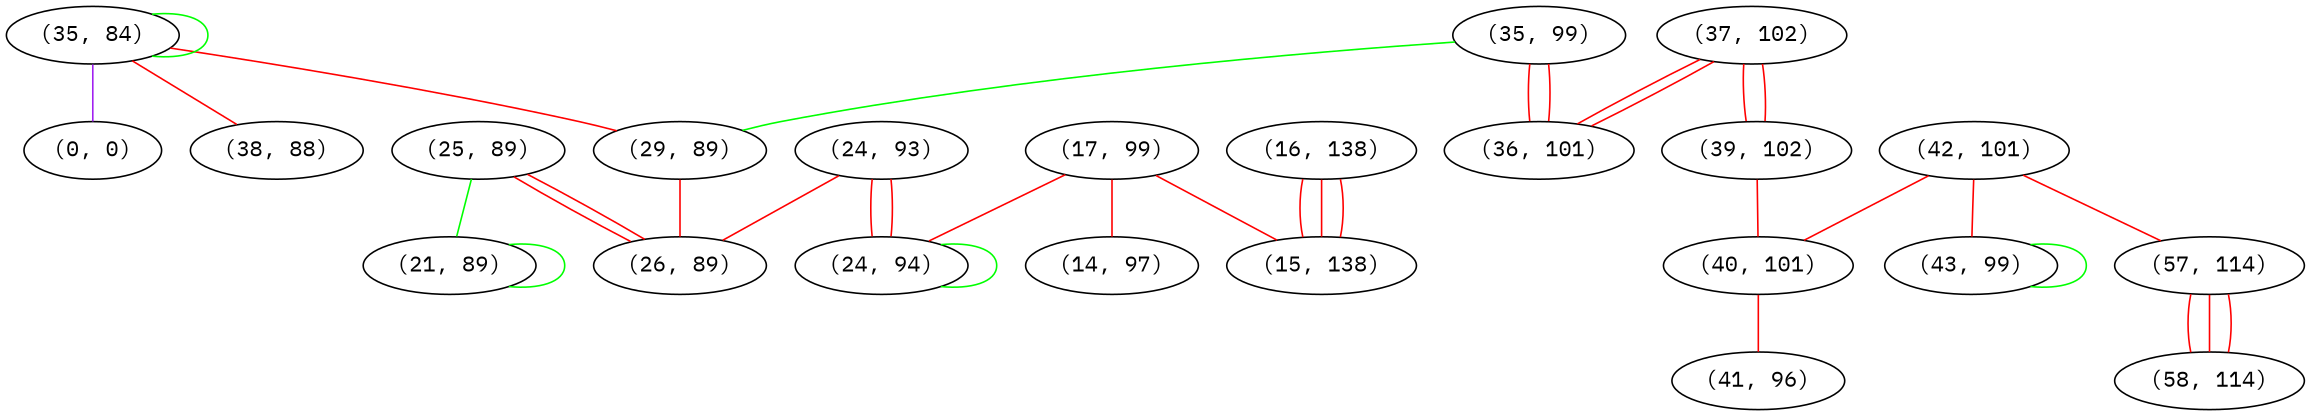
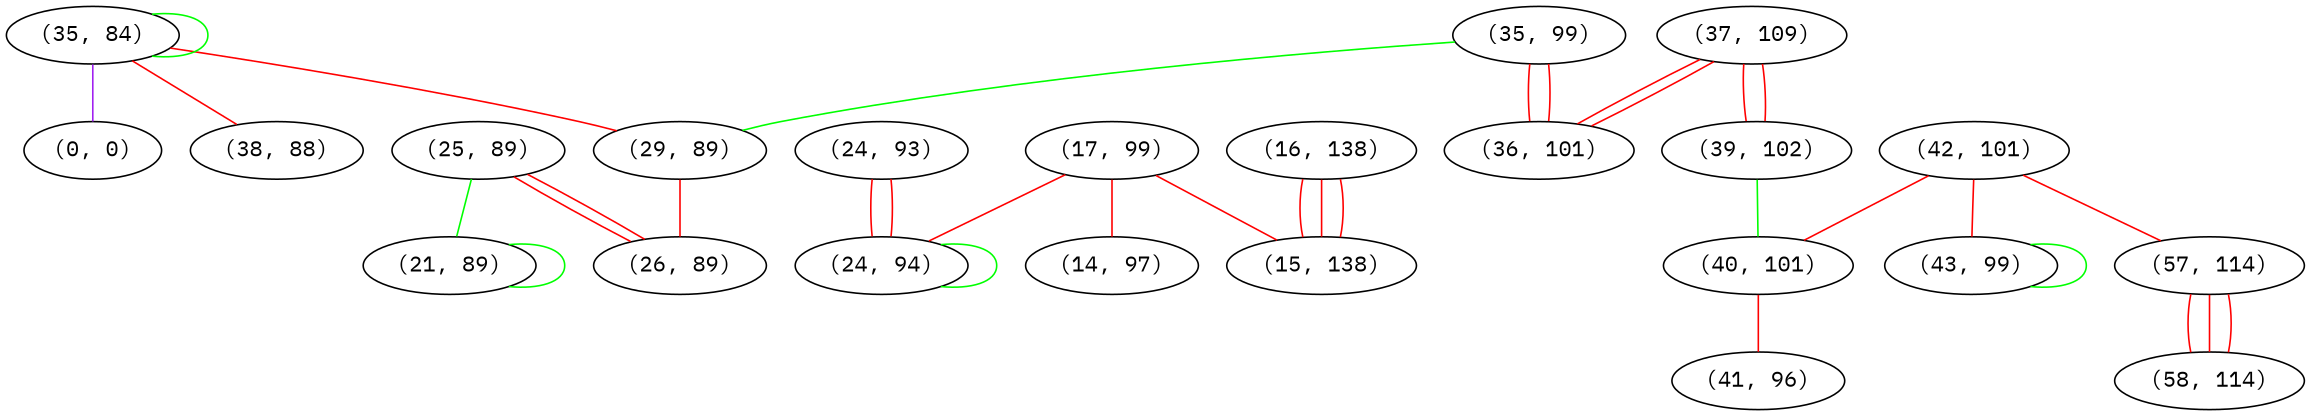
node "(37, 102)": label "(37, 102)" -> "(37, 109)"
edge "(24, 93)" -- "(26, 89)": removed
edge "(39, 102)" -- "(40, 101)": color red -> green
